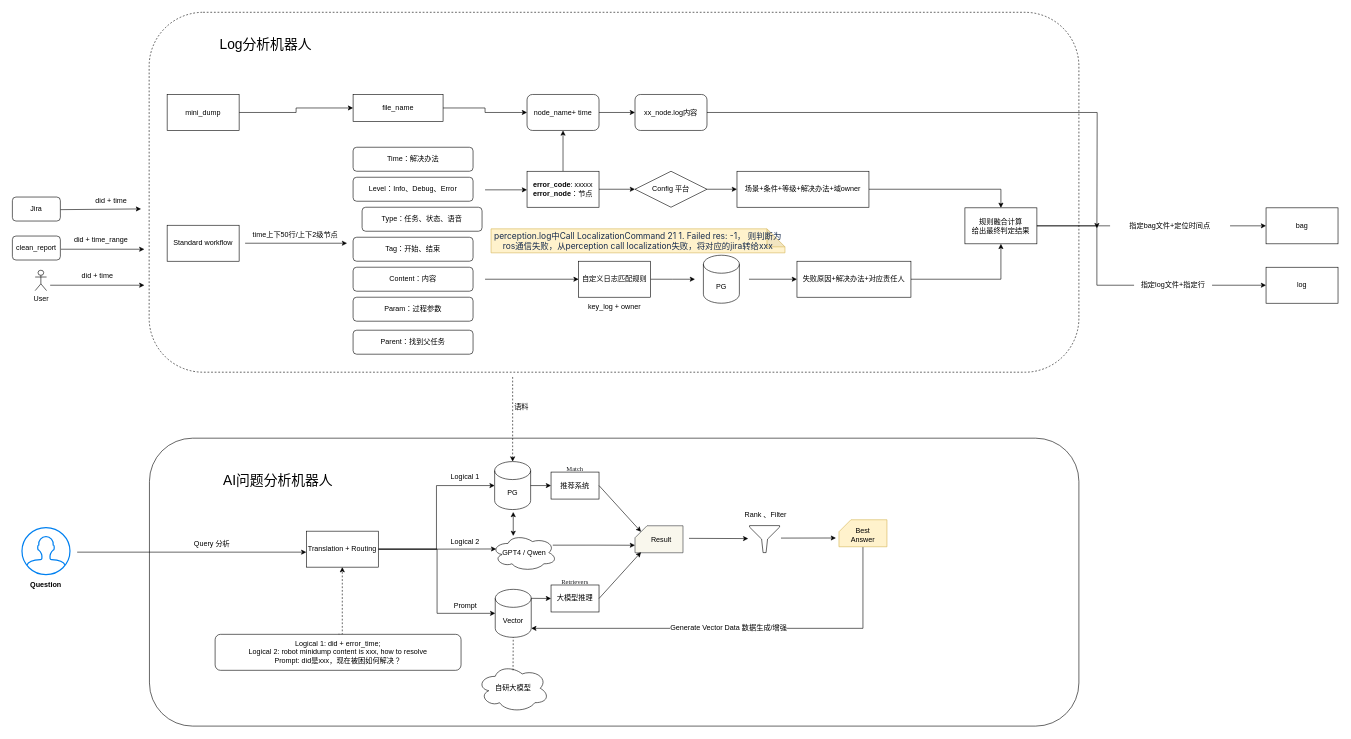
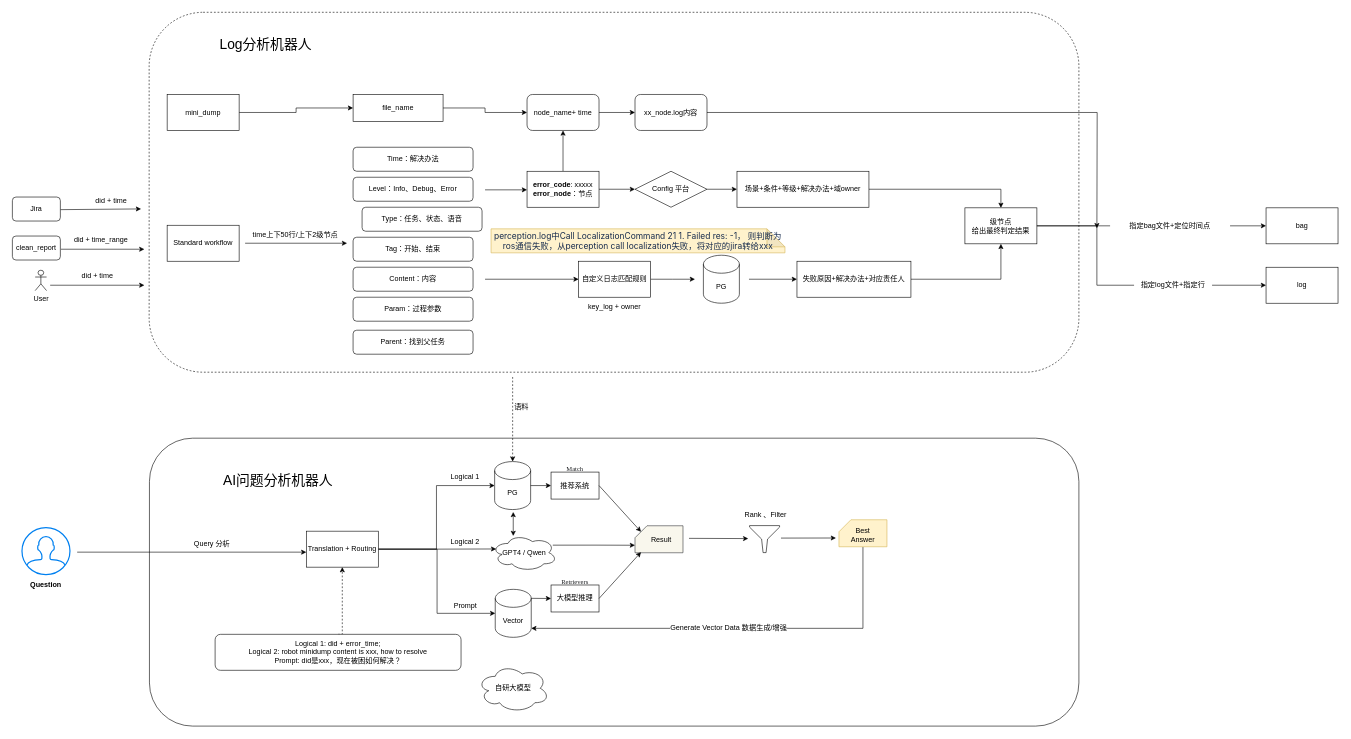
node "规则融合计算 给出最终判定结果": label "规则融合计算 给出最终判定结果" -> "级节点 给出最终判定结果"
edge "Vector" -- "自研大模型": removed
